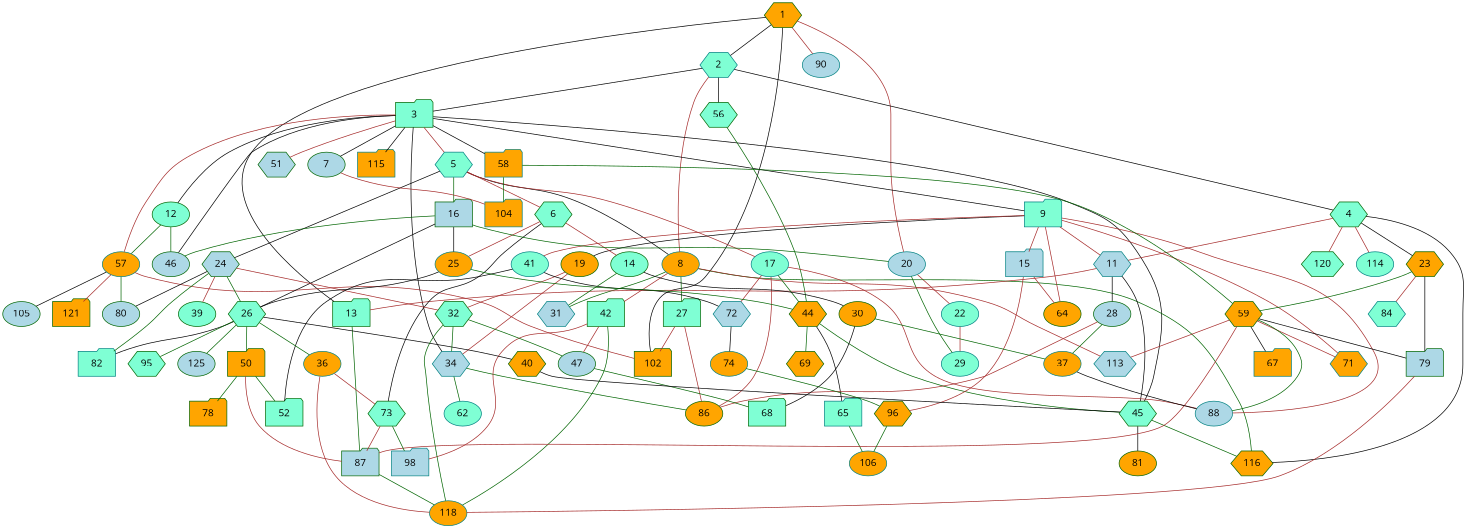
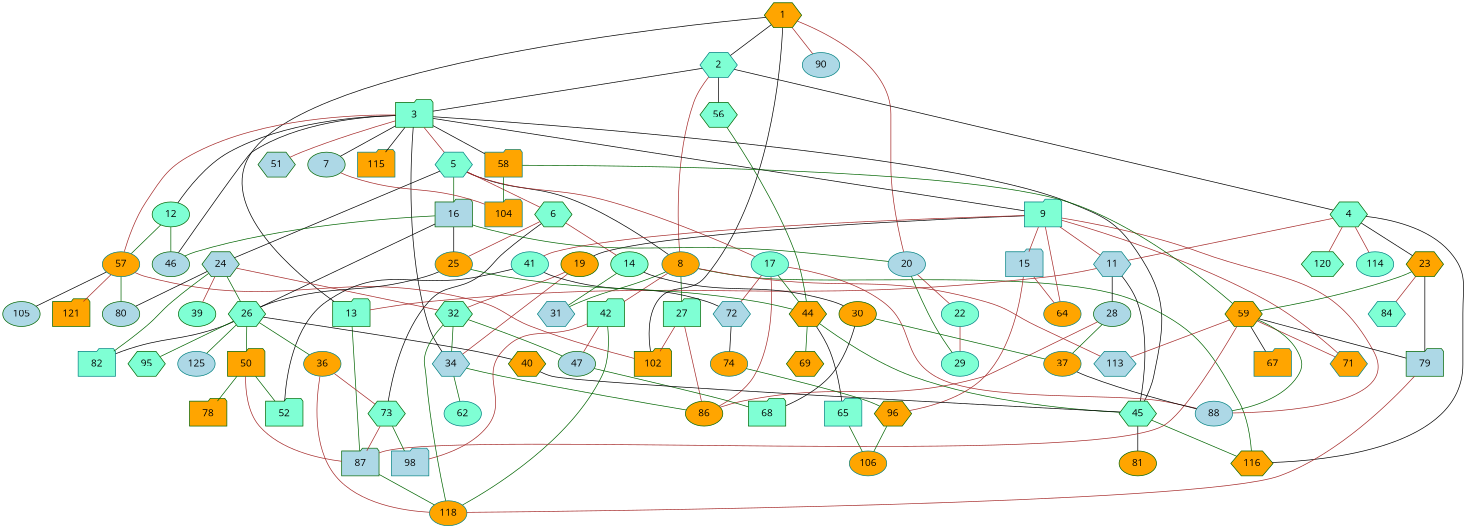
node "64": color darkgreen -> teal
node "125": color darkgreen -> teal
